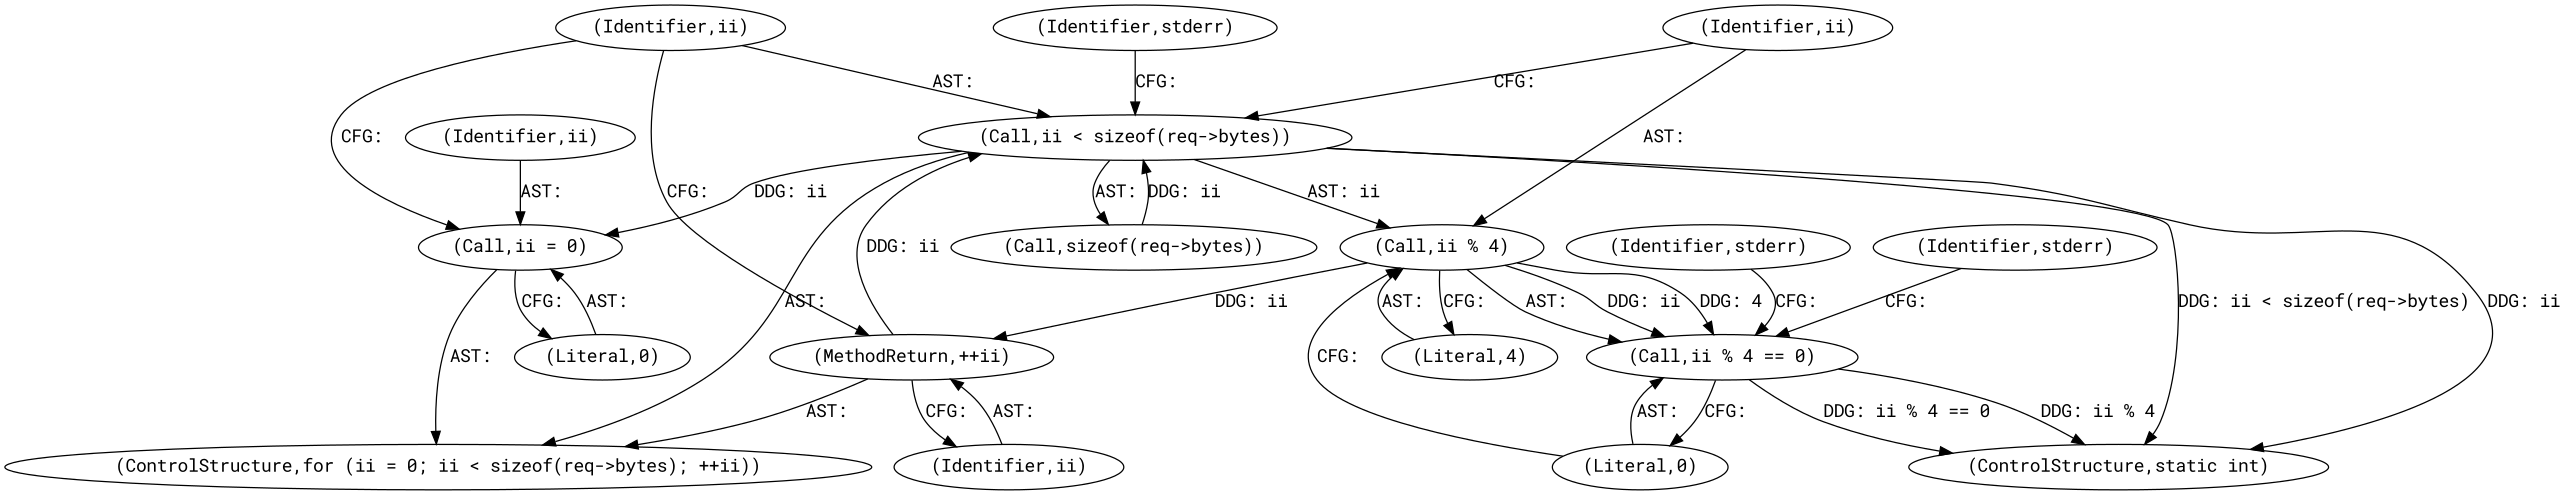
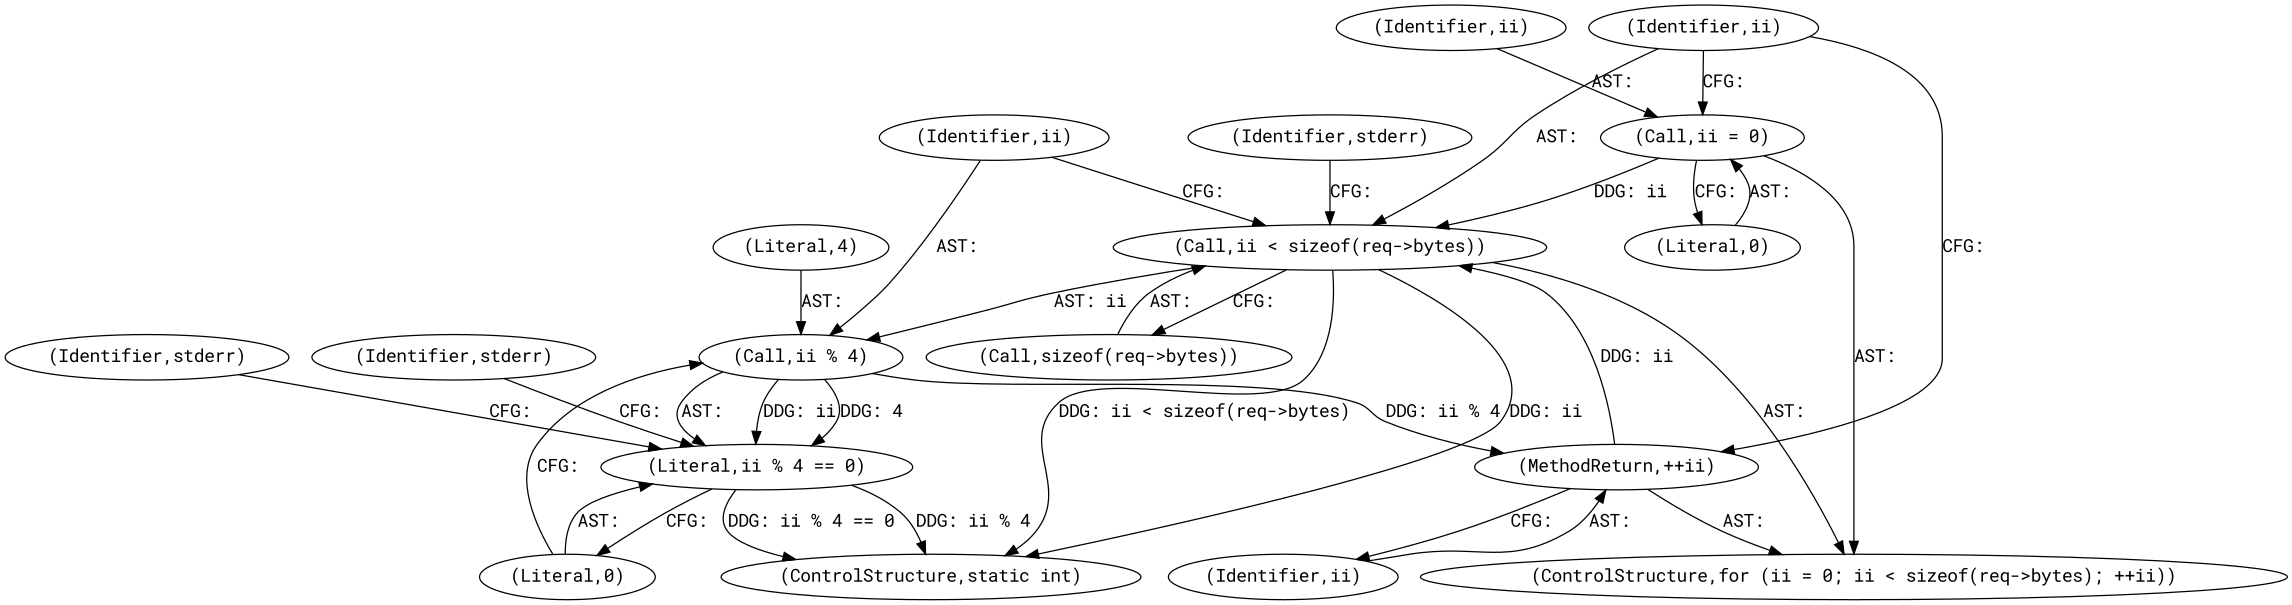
edge "(Call,ii < sizeof(req->bytes))" -> "(Call,ii = 0)": reversed
edge "(Call,ii < sizeof(req->bytes))" -> "(Call,sizeof(req->bytes))": label "AST: " -> "CFG: "
edge "(Call,sizeof(req->bytes))" -> "(Call,ii < sizeof(req->bytes))": label "DDG: ii" -> "AST: "
edge "(Call,ii % 4)" -> "(Literal,4)": removed, label "CFG:"
edge "(Call,ii % 4)" -> "(MethodReturn,++ii)": label "DDG: ii" -> "DDG: ii % 4"
node "(Call,ii % 4 == 0)": label "(Call,ii % 4 == 0)" -> "(Literal,ii % 4 == 0)"
